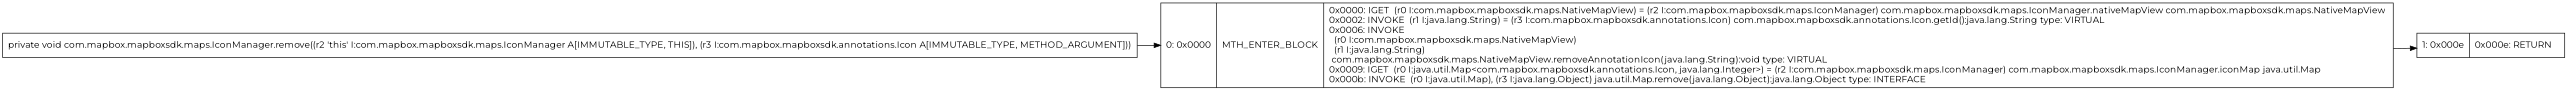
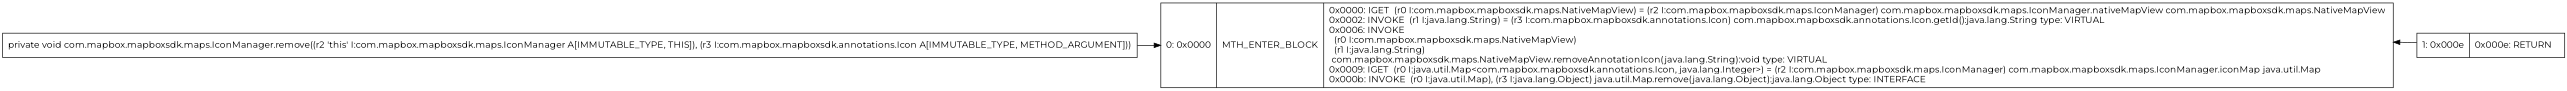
edge "0: 0x0000" -> "1: 0x000e": reversed
